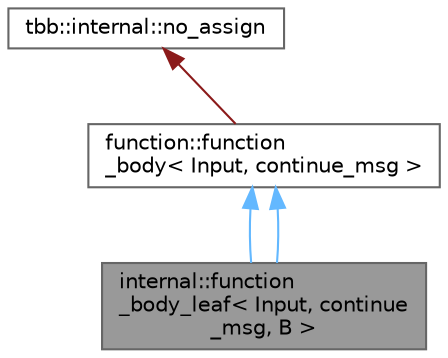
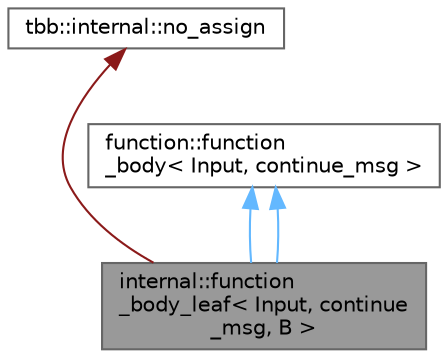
edge "function::function _body< Input, continue_msg >" -> "tbb::internal::no_assign": now "internal::function _body_leaf< Input, continue _msg, B >" -> "tbb::internal::no_assign"
